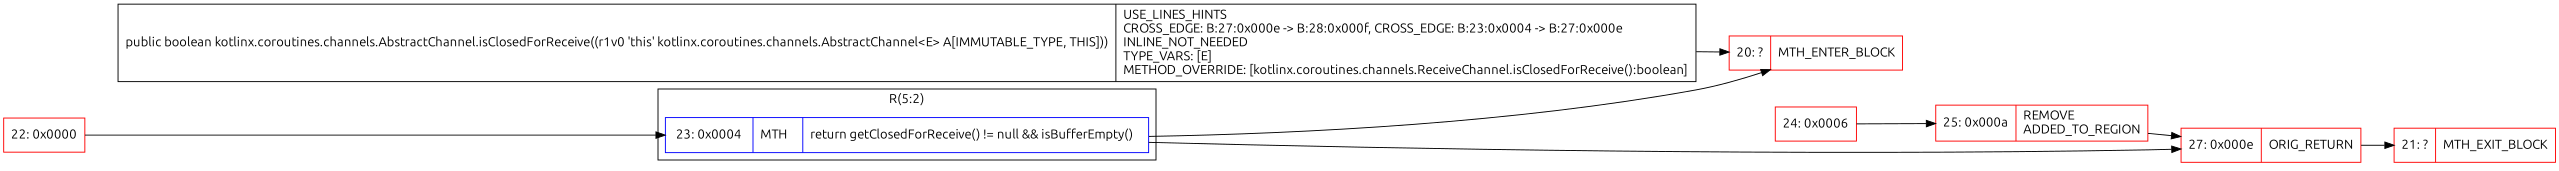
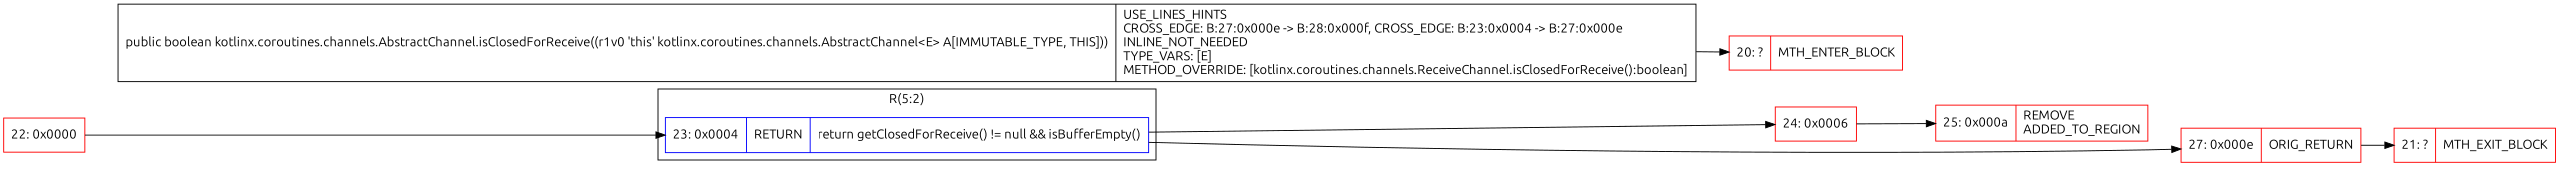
edge "23: 0x0004" -> "20: ?": now "23: 0x0004" -> "24: 0x0006"
node "23: 0x0004": text "MTH" -> "RETURN"
edge "25: 0x000a" -> "27: 0x000e": removed
